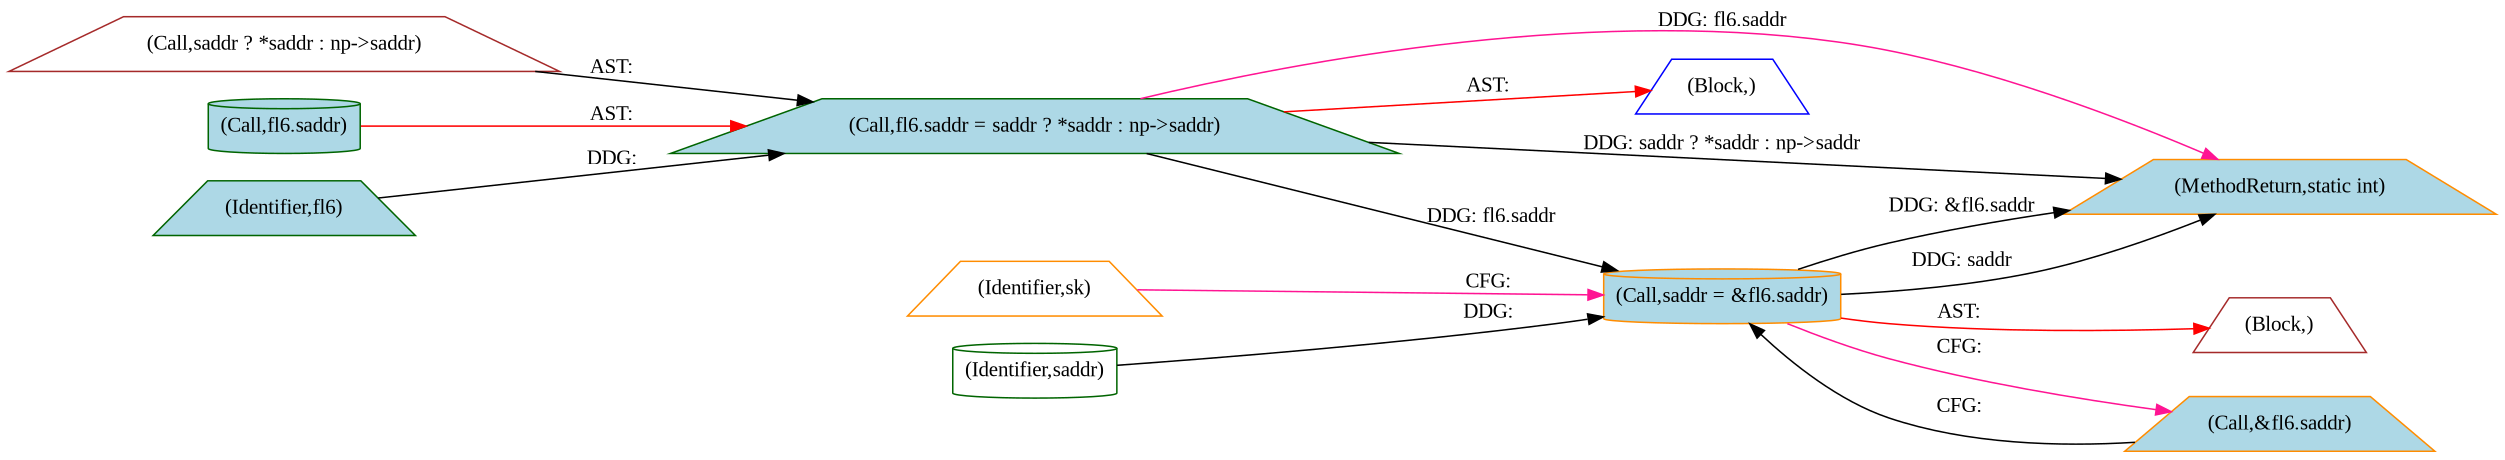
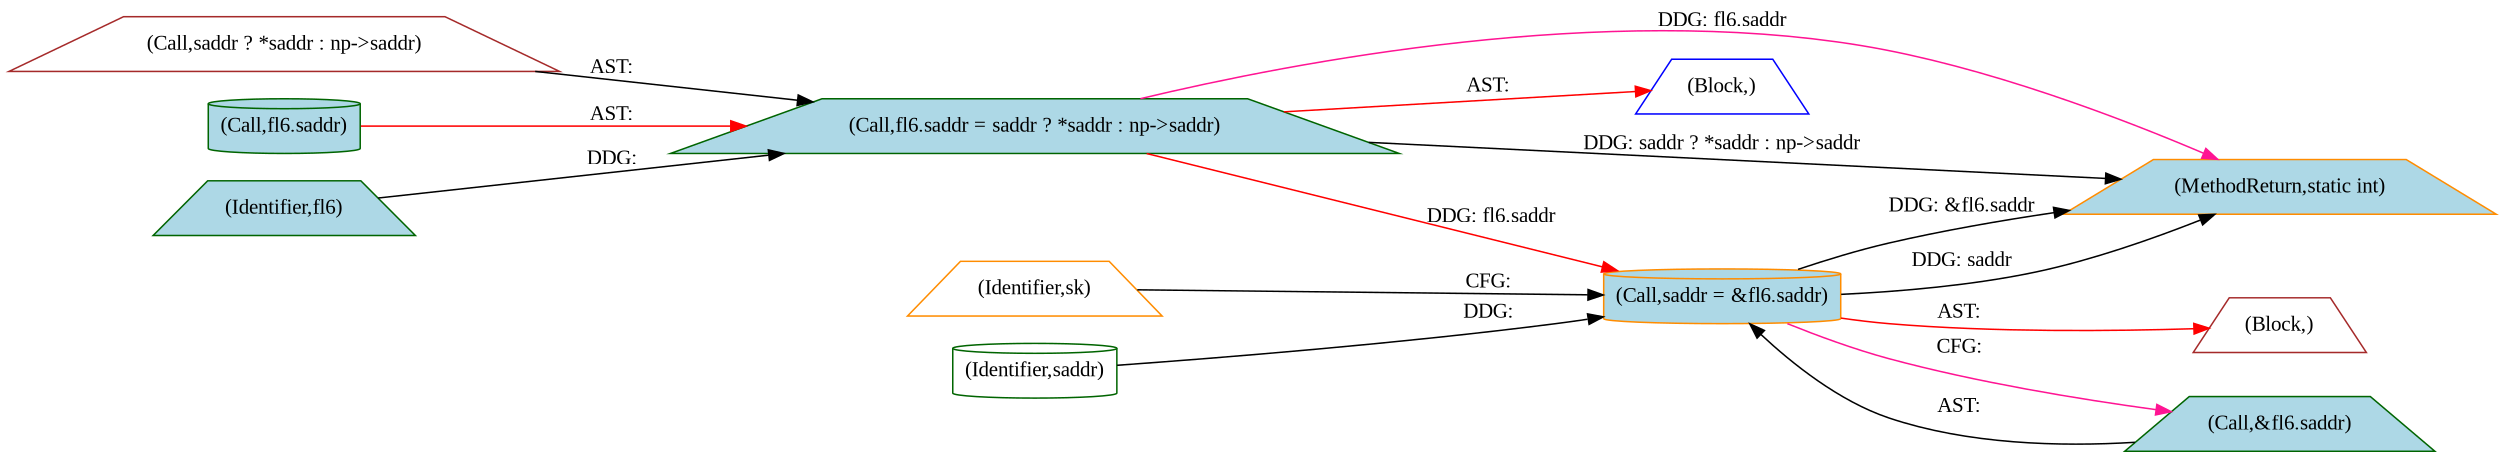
edge "(Call,fl6.saddr = saddr ? *saddr : np->saddr)" -> "(Call,saddr = &fl6.saddr)": color black -> red
edge "(Identifier,sk)" -> "(Call,saddr = &fl6.saddr)": color deeppink -> black
edge "(Call,&fl6.saddr)" -> "(Call,saddr = &fl6.saddr)": label "CFG: " -> "AST: "
node "(Call,&fl6.saddr)": color darkorange -> darkgreen
